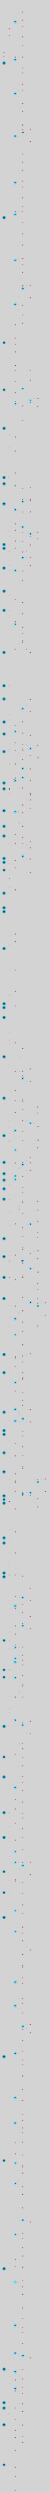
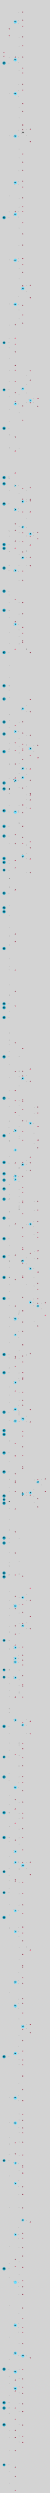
node "T1300": added
